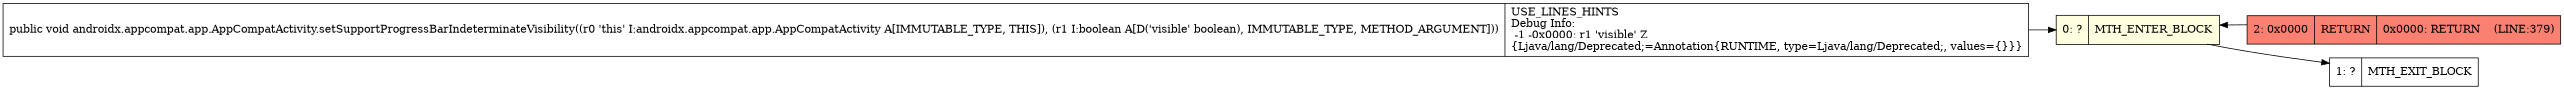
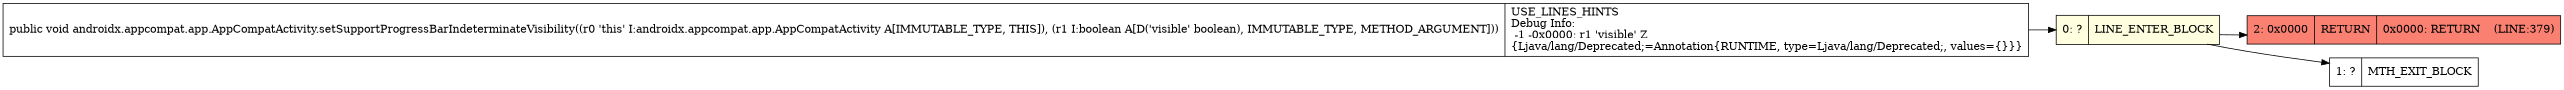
edge "2: 0x0000" -> "0: ?": reversed
node "0: ?": text "MTH_ENTER_BLOCK" -> "LINE_ENTER_BLOCK"
